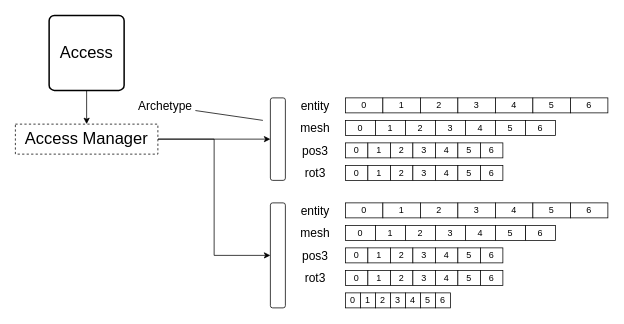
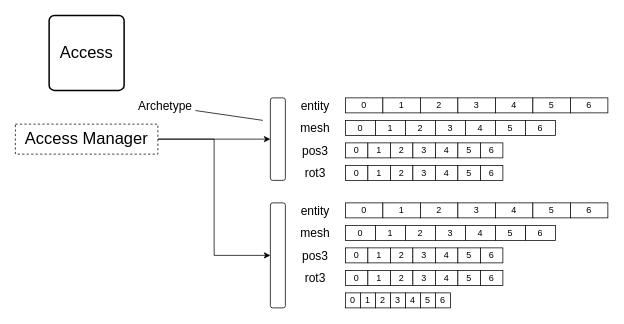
edge "Access" -> "Access Manager": removed
